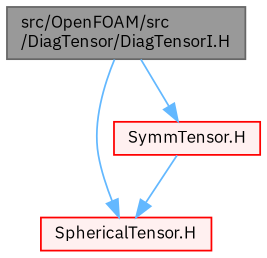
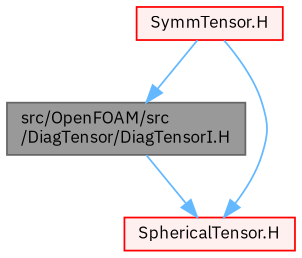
edge "src/OpenFOAM/src /DiagTensor/DiagTensorI.H" -> "SymmTensor.H": reversed
